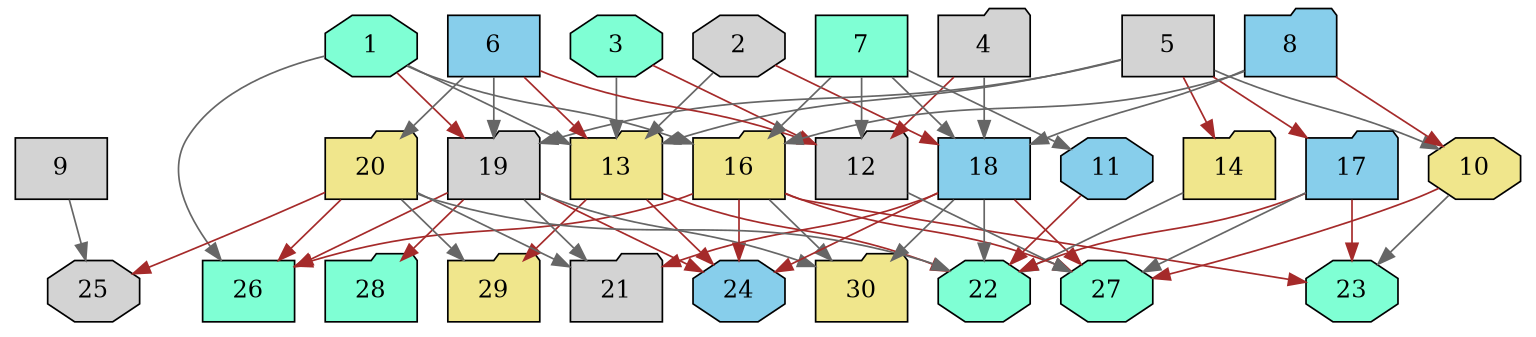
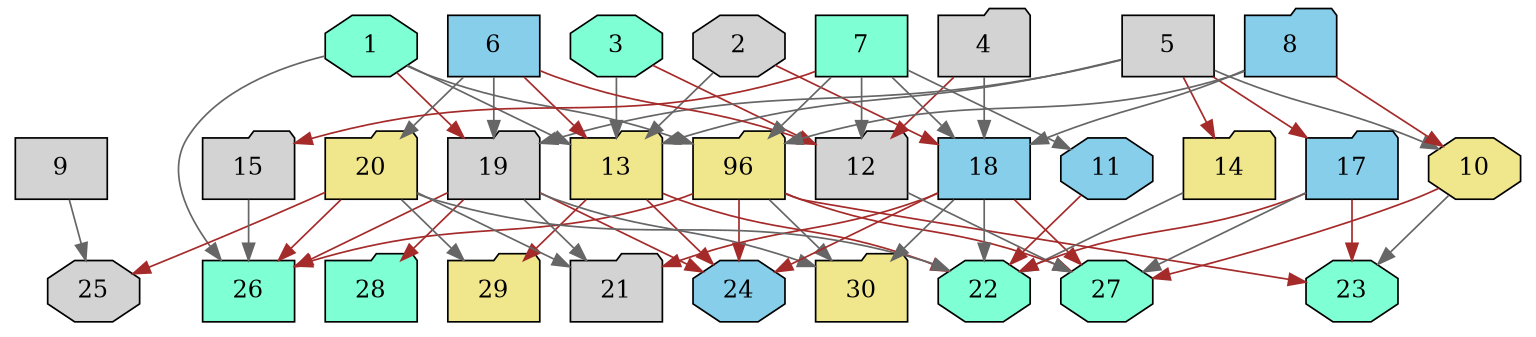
node "15": added
node "16": label "16" -> "96"
